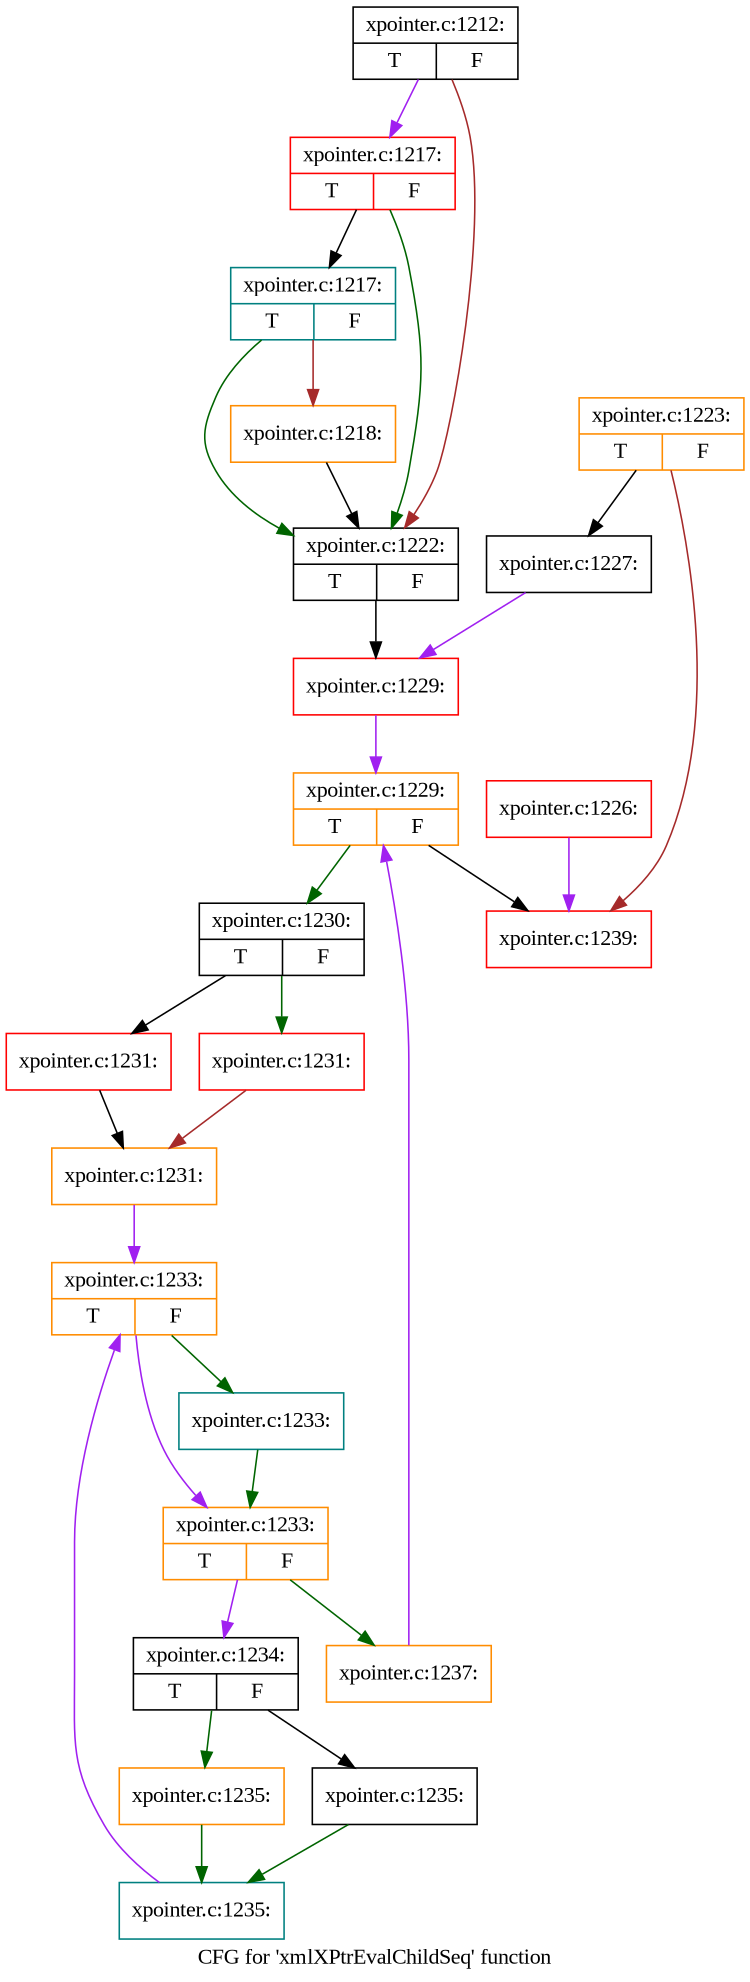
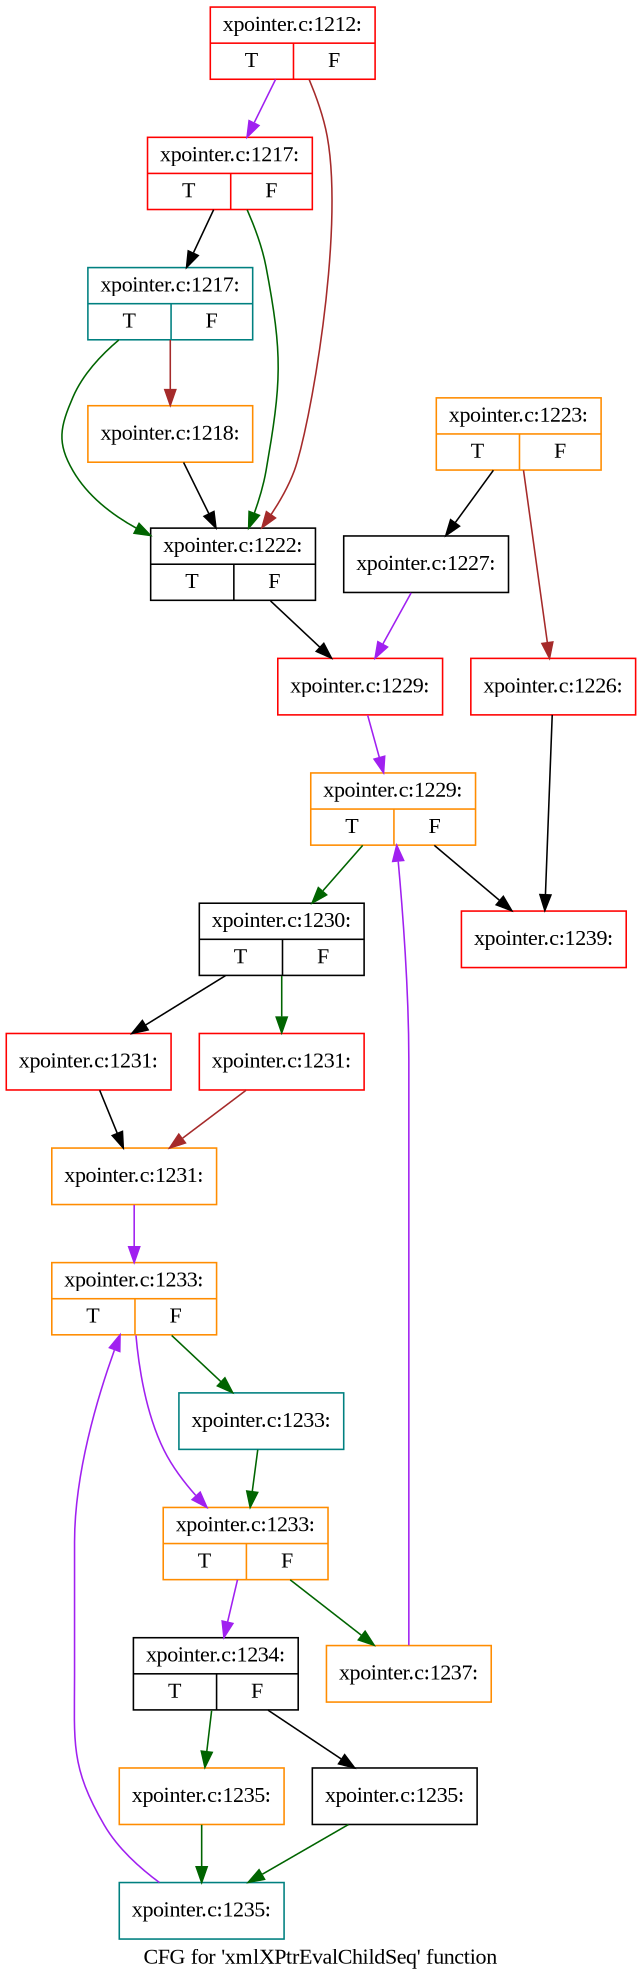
node "xpointer.c:1212:": color black -> red
edge "xpointer.c:1223:" -> "xpointer.c:1239:": now "xpointer.c:1223:" -> "xpointer.c:1226:"
edge "xpointer.c:1226:" -> "xpointer.c:1239:": color purple -> black
